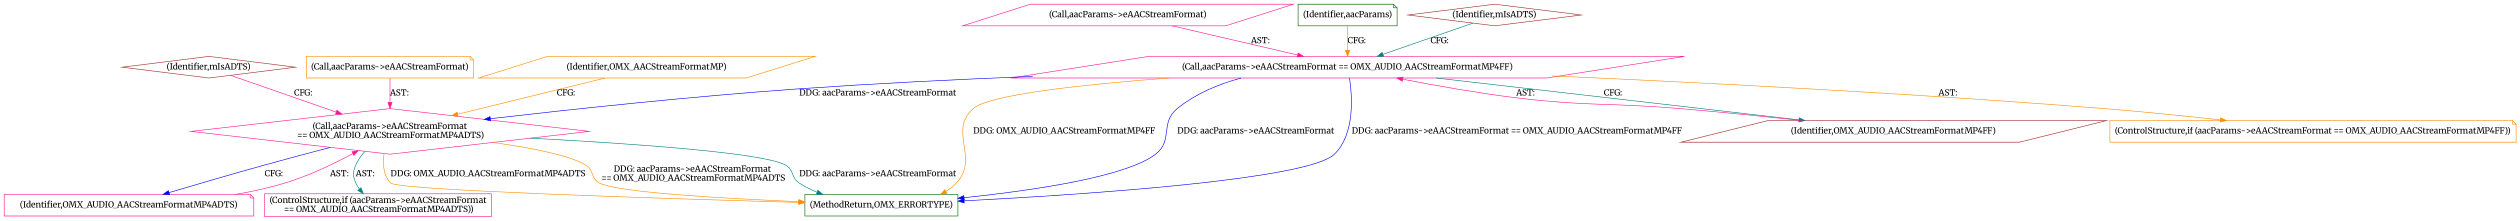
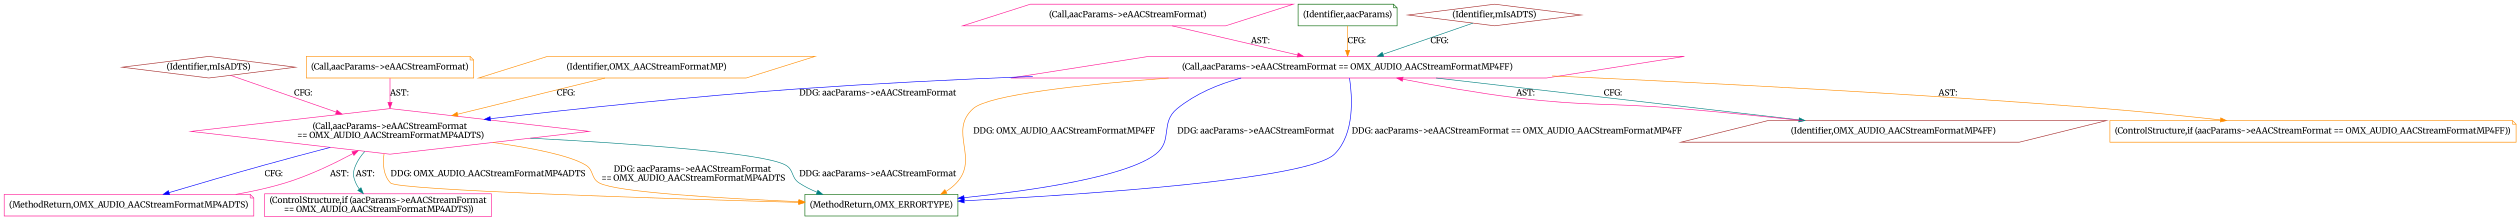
node "(Identifier,OMX_AUDIO_AACStreamFormatMP4ADTS)": label "(Identifier,OMX_AUDIO_AACStreamFormatMP4ADTS)" -> "(MethodReturn,OMX_AUDIO_AACStreamFormatMP4ADTS)"
